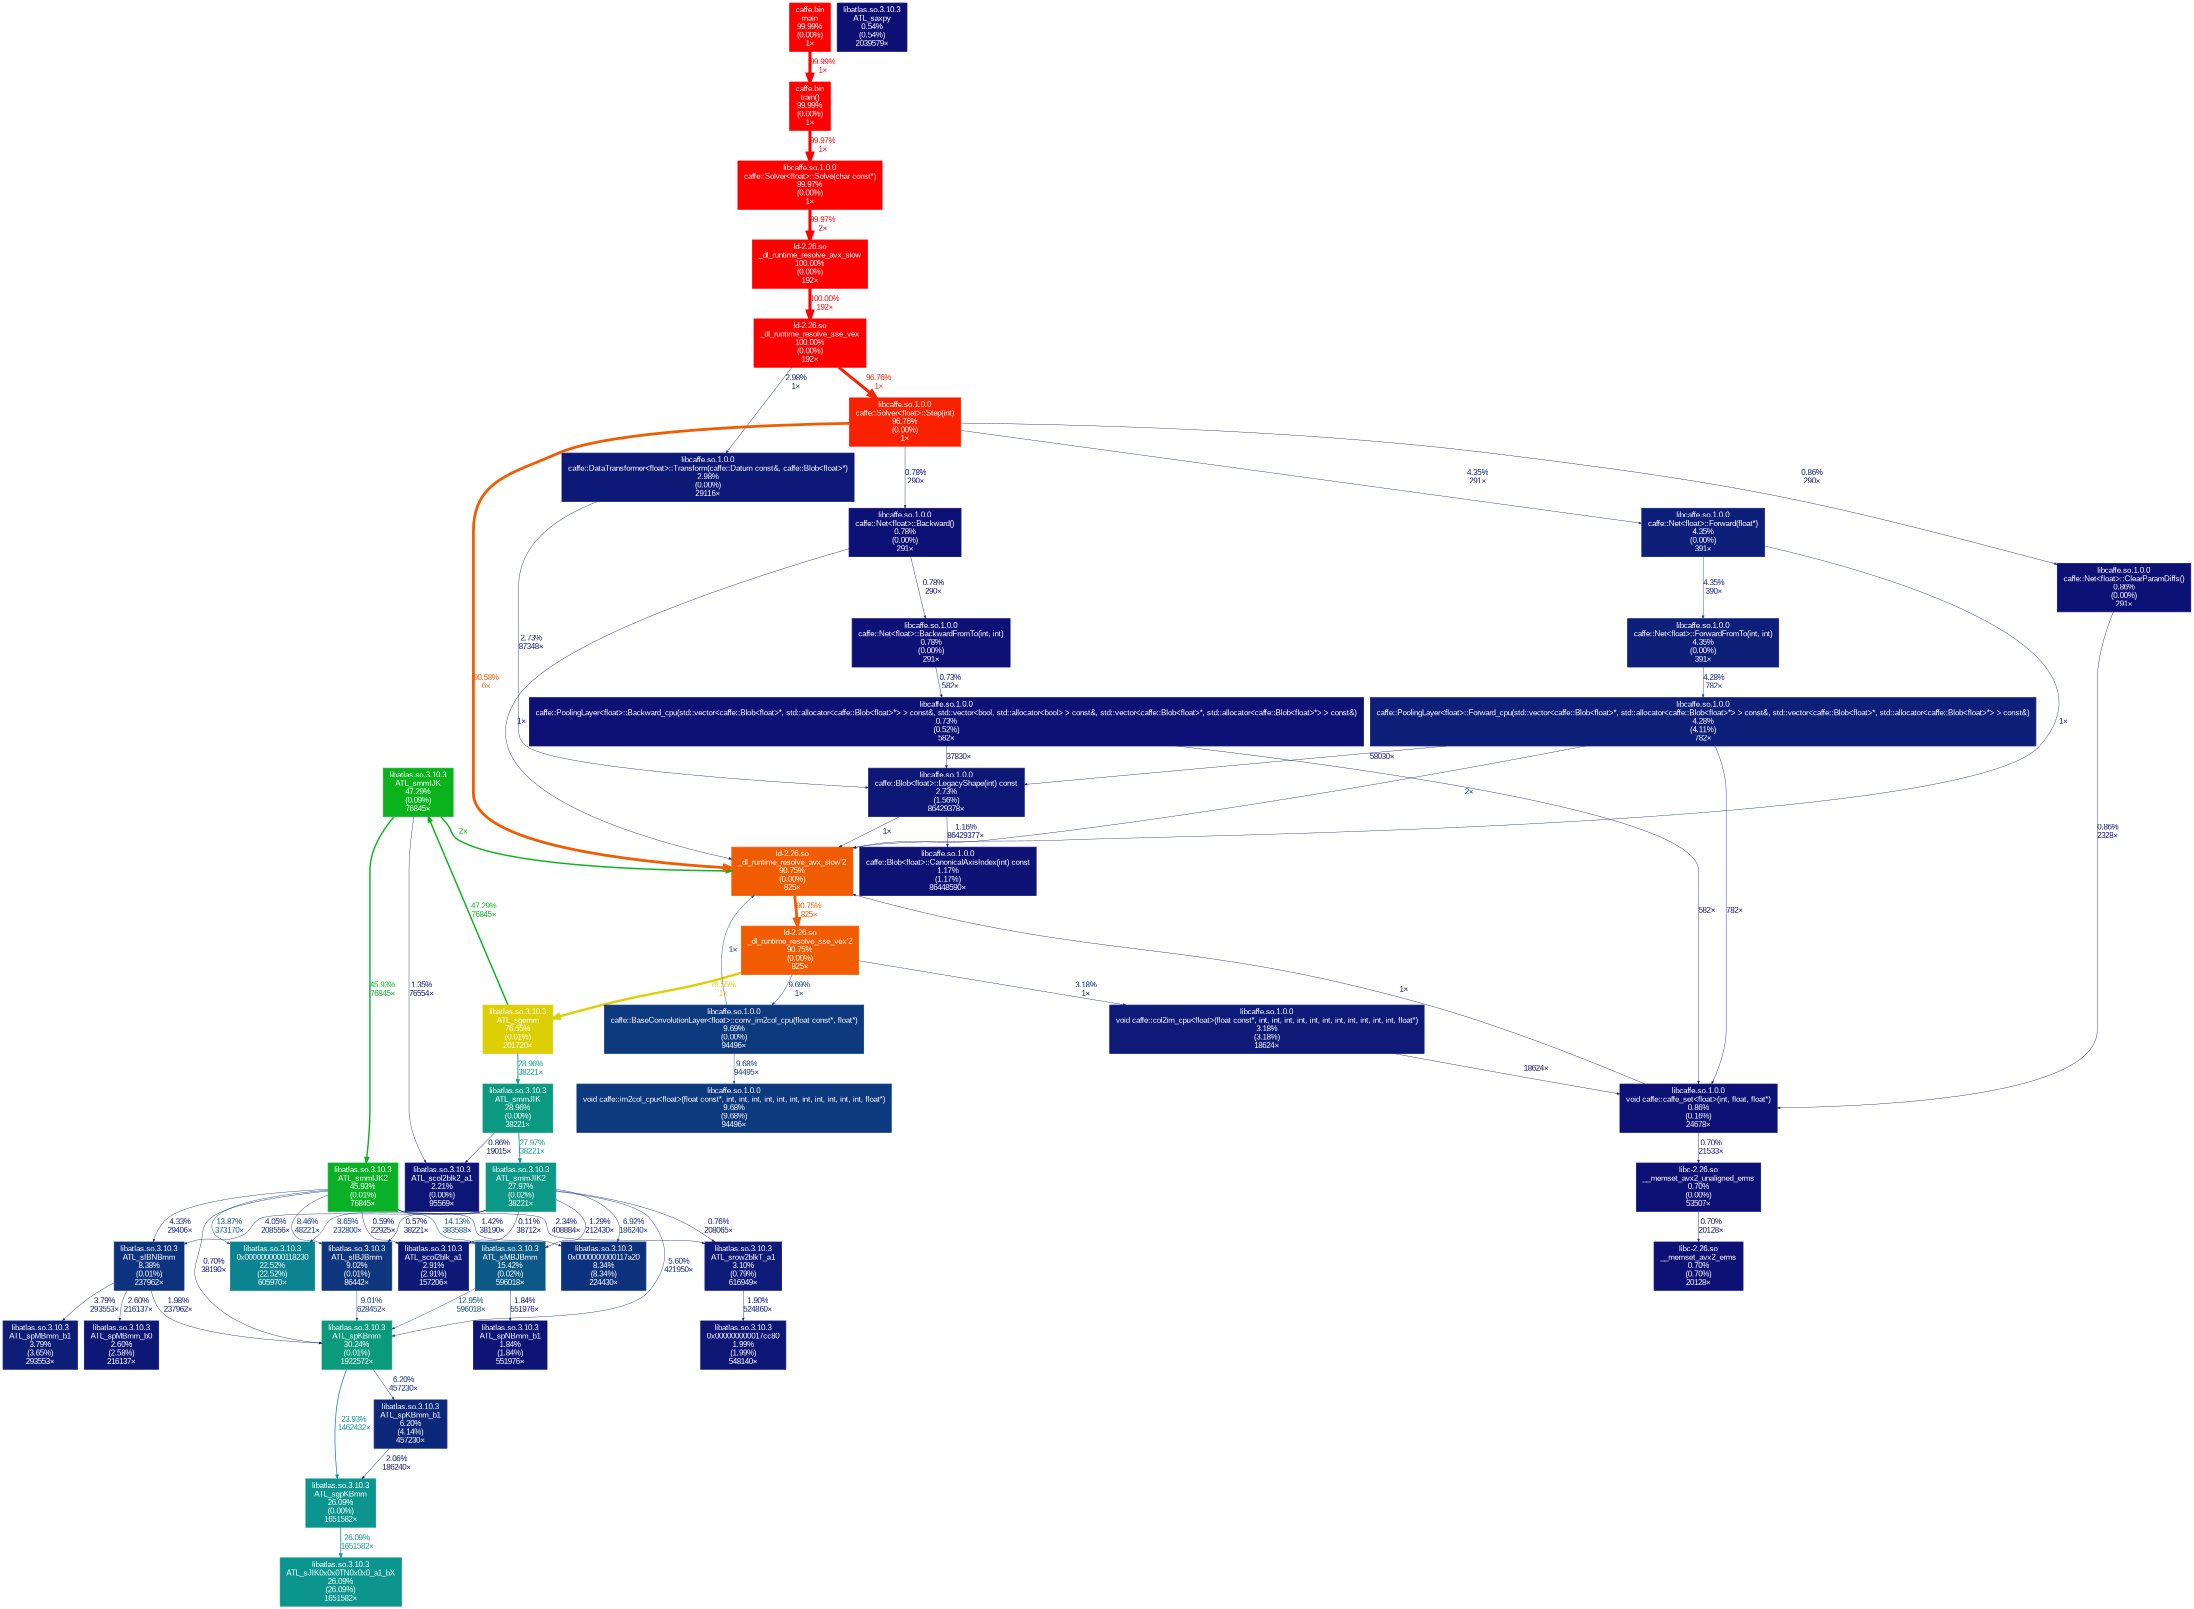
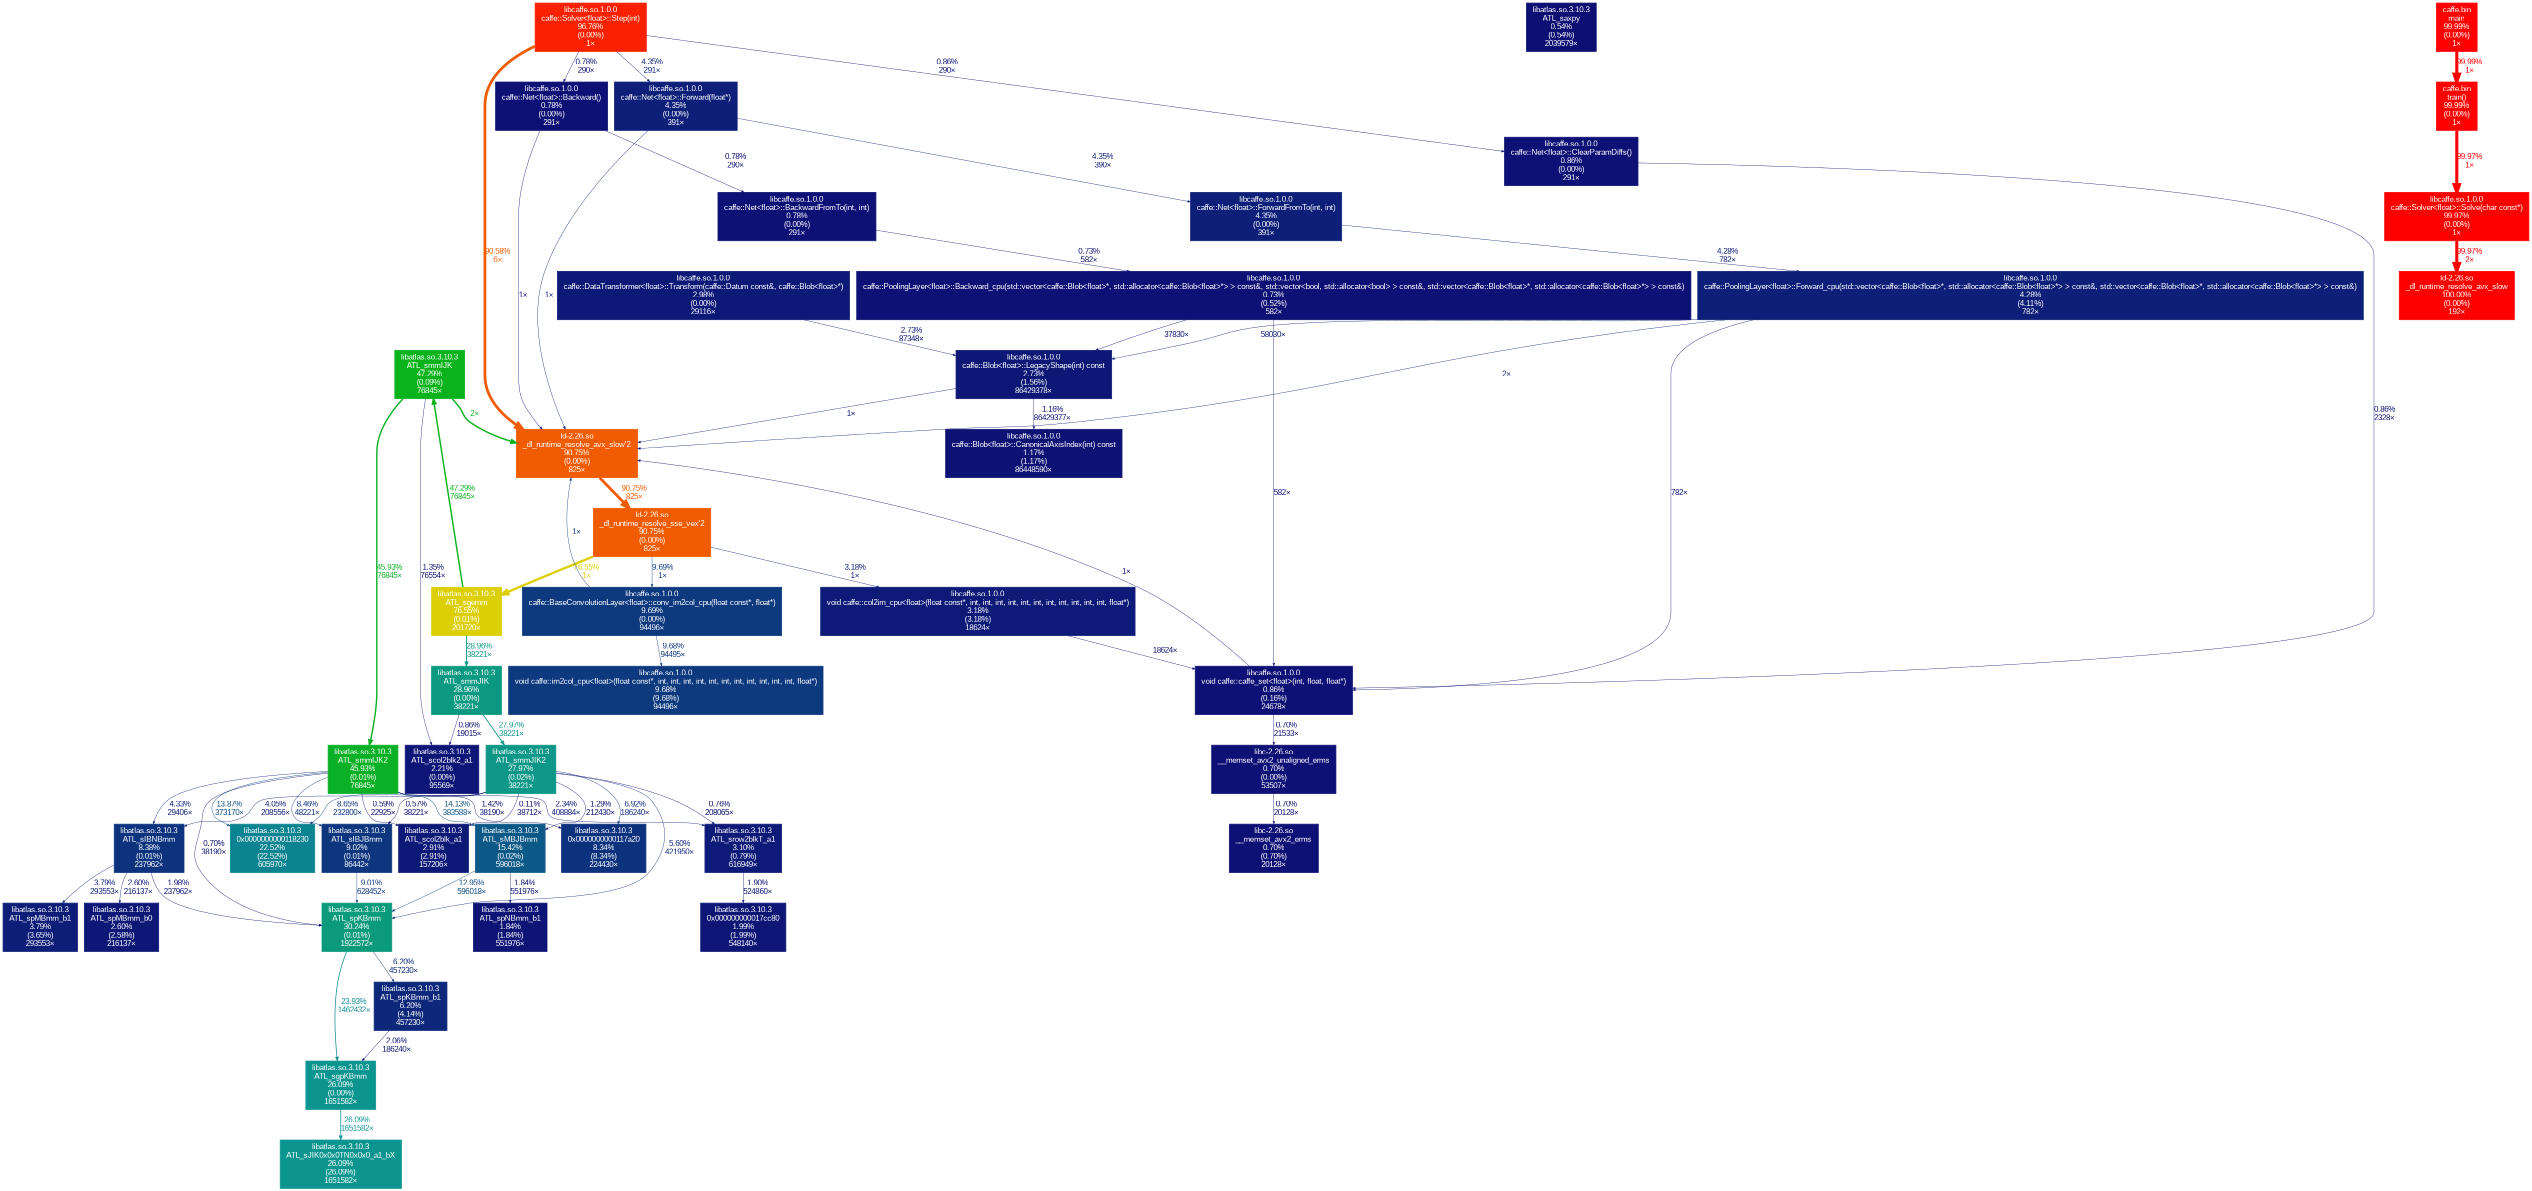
node "ld-2.26.so _dl_runtime_resolve_sse_vex 100.00% (0.00%) 192×": removed
